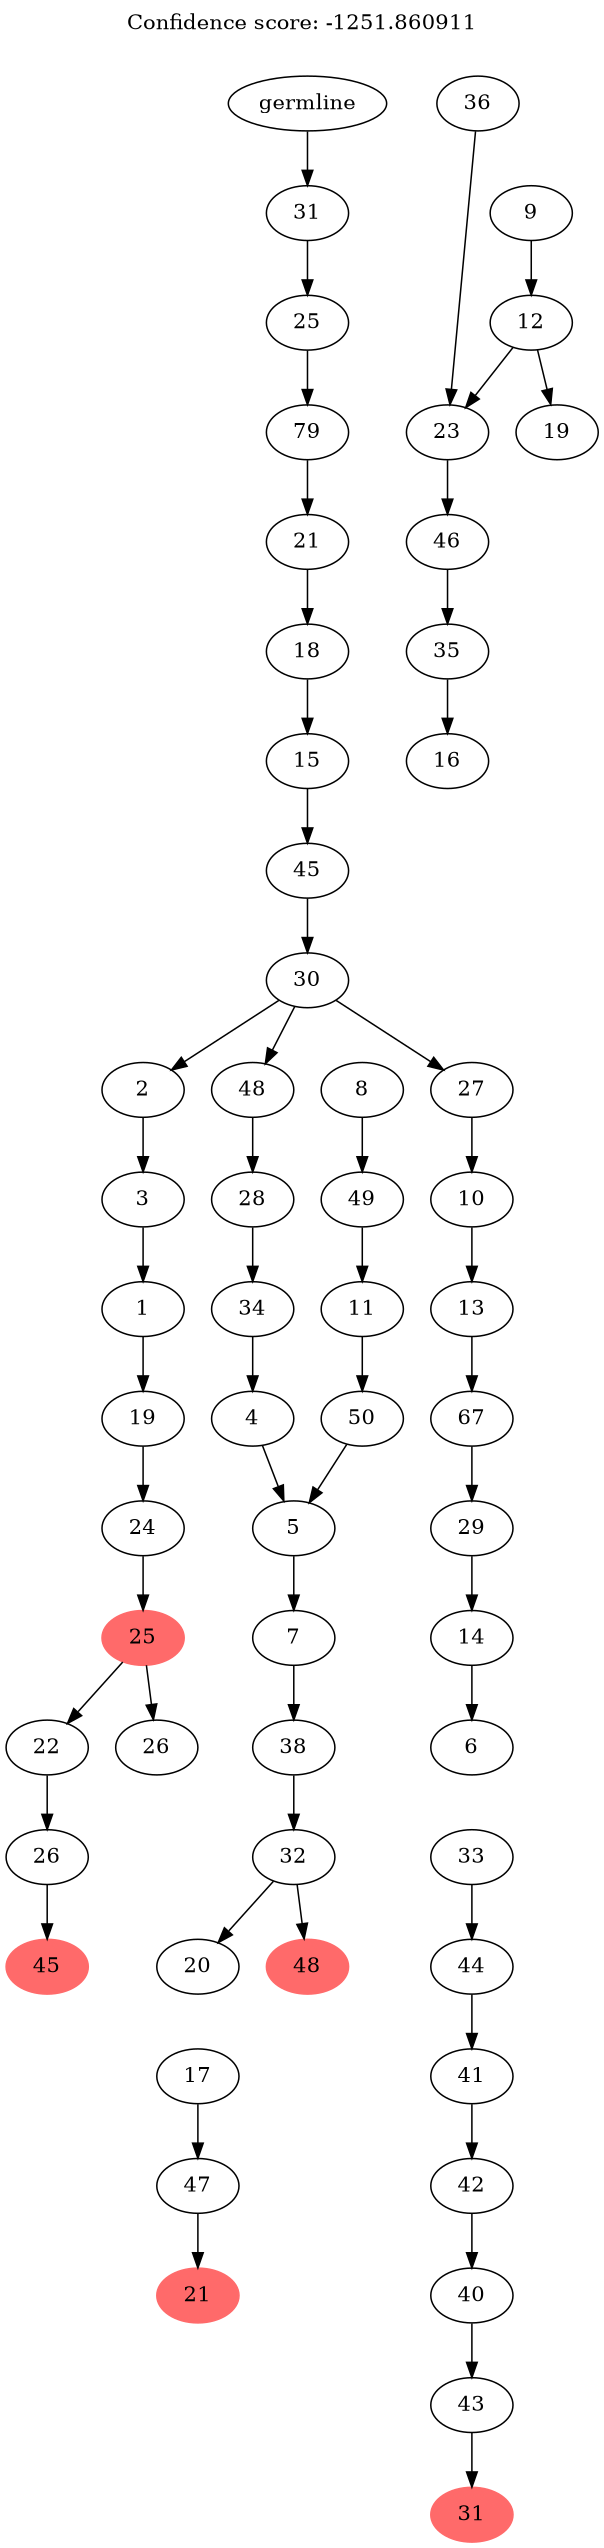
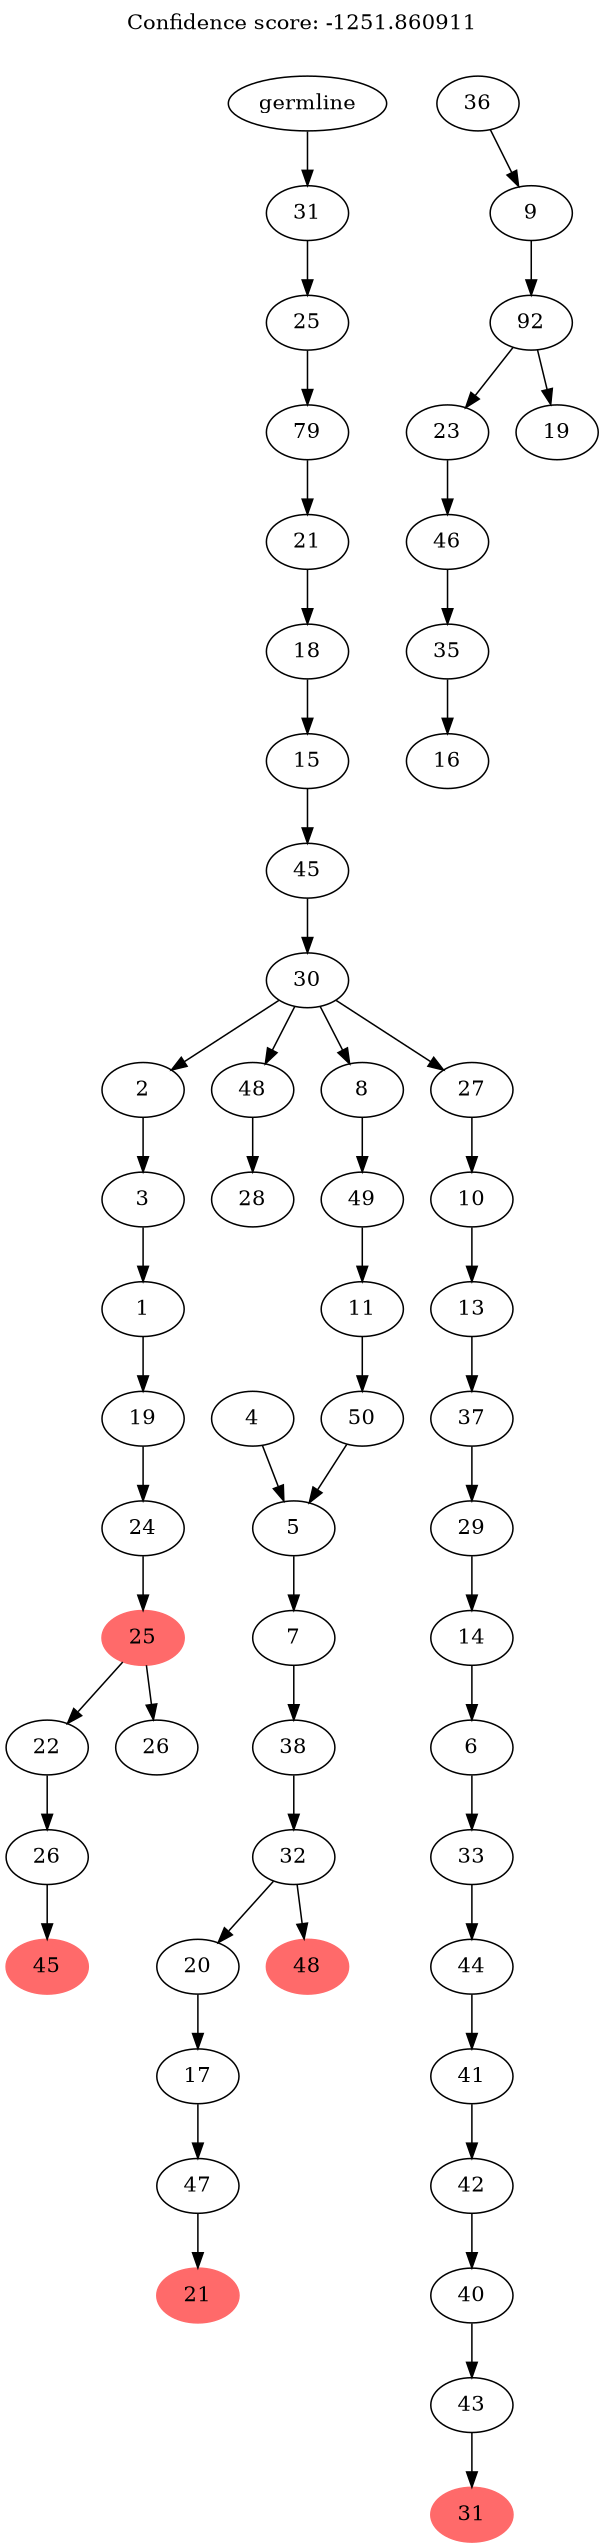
edge "36" -> "23": now "36" -> "9"
node "12": label "12" -> "92"
edge "30" -> "8": added
node "34": removed
node "67": label "67" -> "37"
edge "6" -> "33": added
edge "20" -> "17": added
